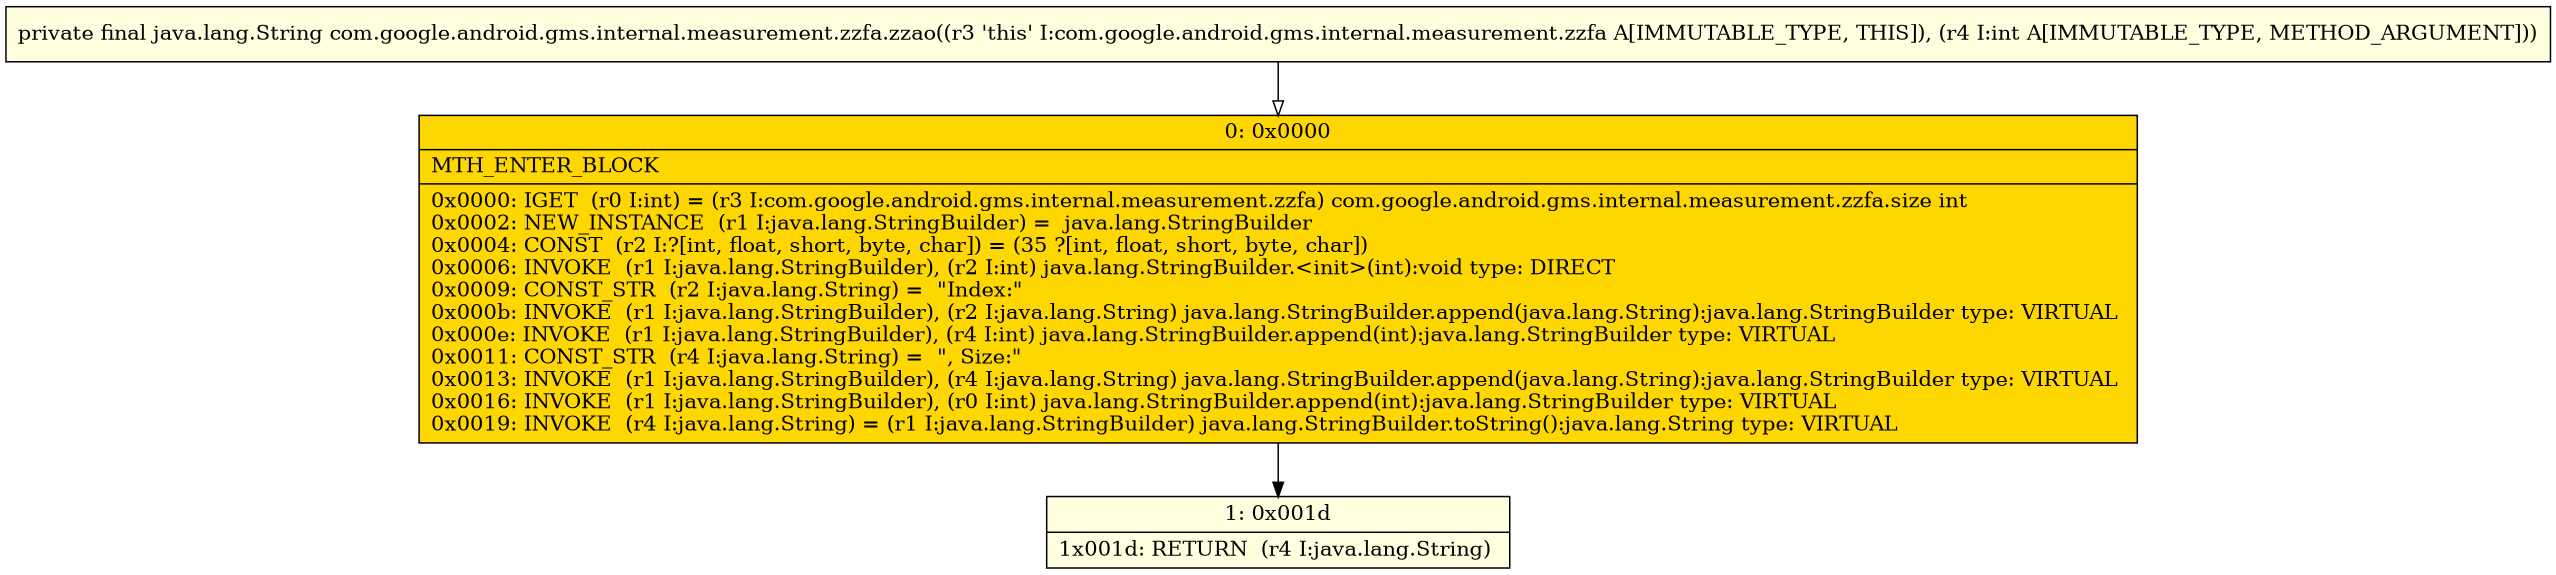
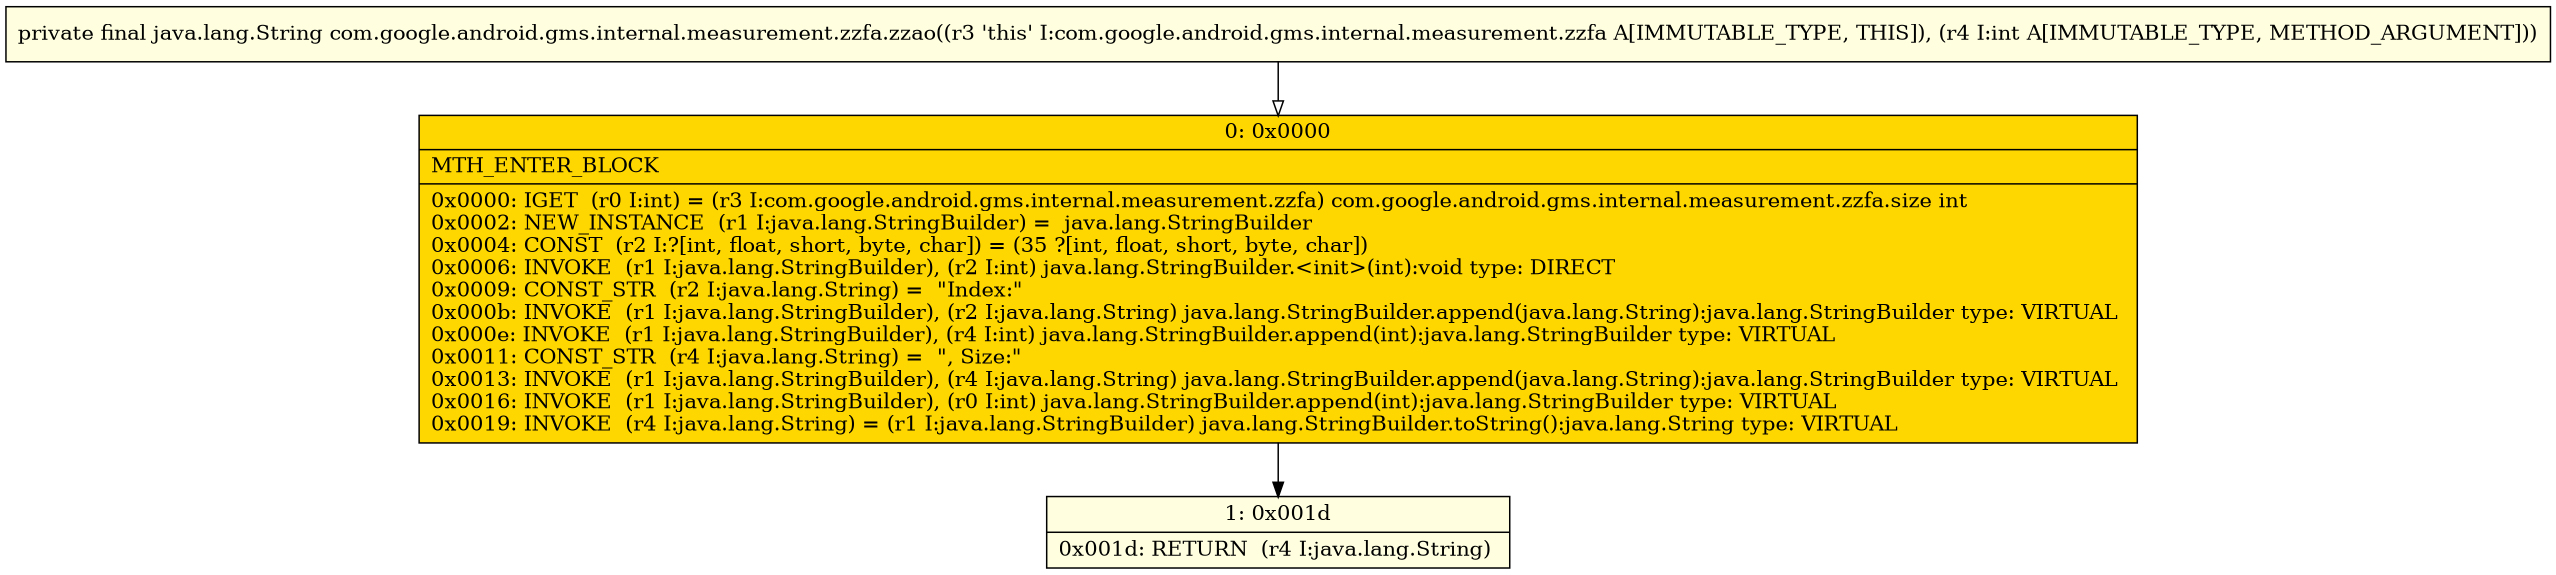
node "1: 0x001d": text "1x001d: RETURN  (r4 I:java.lang.String)" -> "0x001d: RETURN  (r4 I:java.lang.String)"
